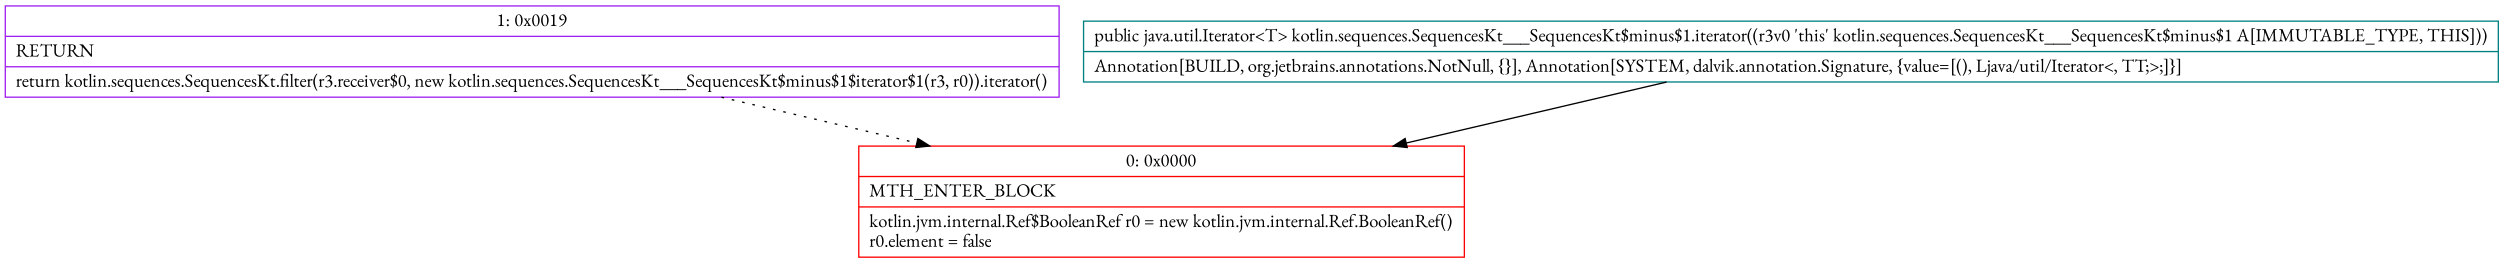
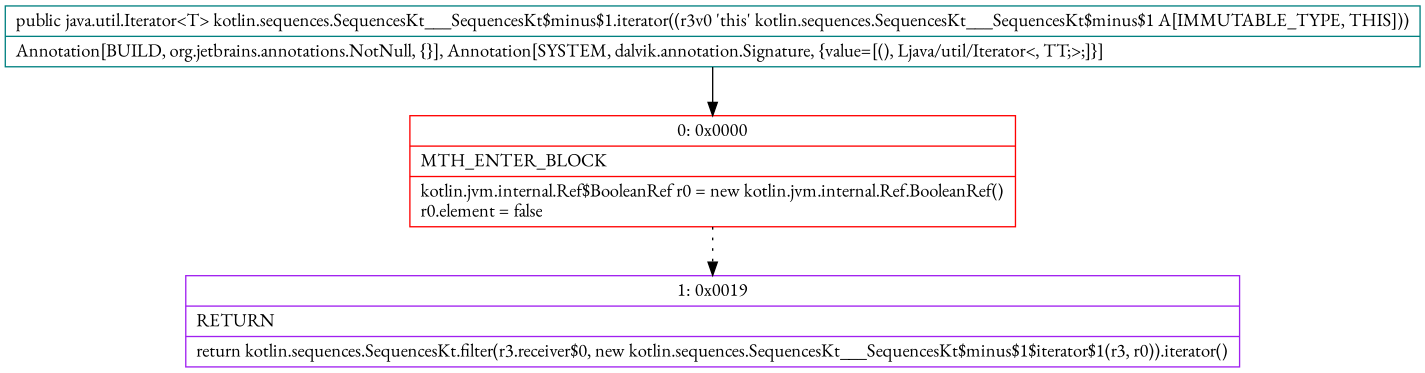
edge "1: 0x0019" -> "0: 0x0000": reversed
